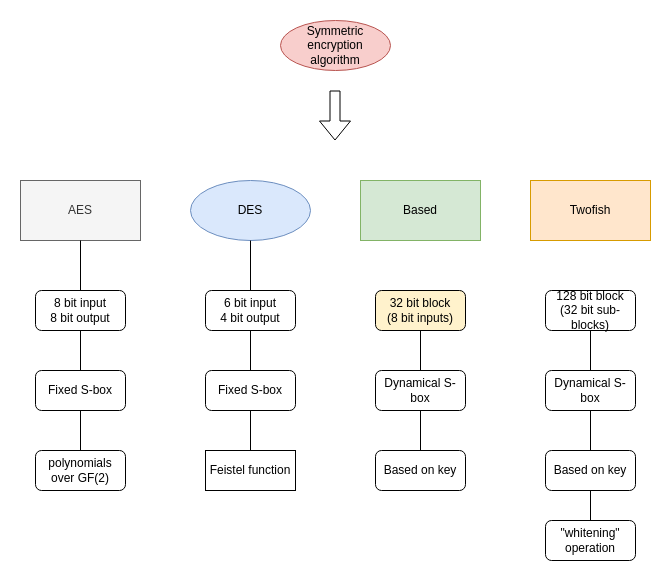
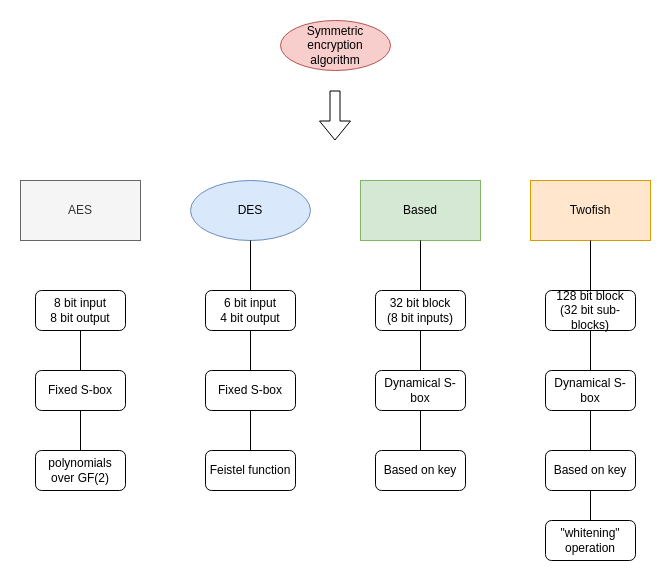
edge "AES" -- "8 bit input 8 bit output": removed
edge "Based" -- "32 bit block (8 bit inputs)": added
edge "Twofish" -- "128 bit block (32 bit sub-blocks)": added
node "32 bit block (8 bit inputs)": fillcolor #fff2cc -> #ffffff
node "Feistel function": shape rectangle -> rounded rectangle
